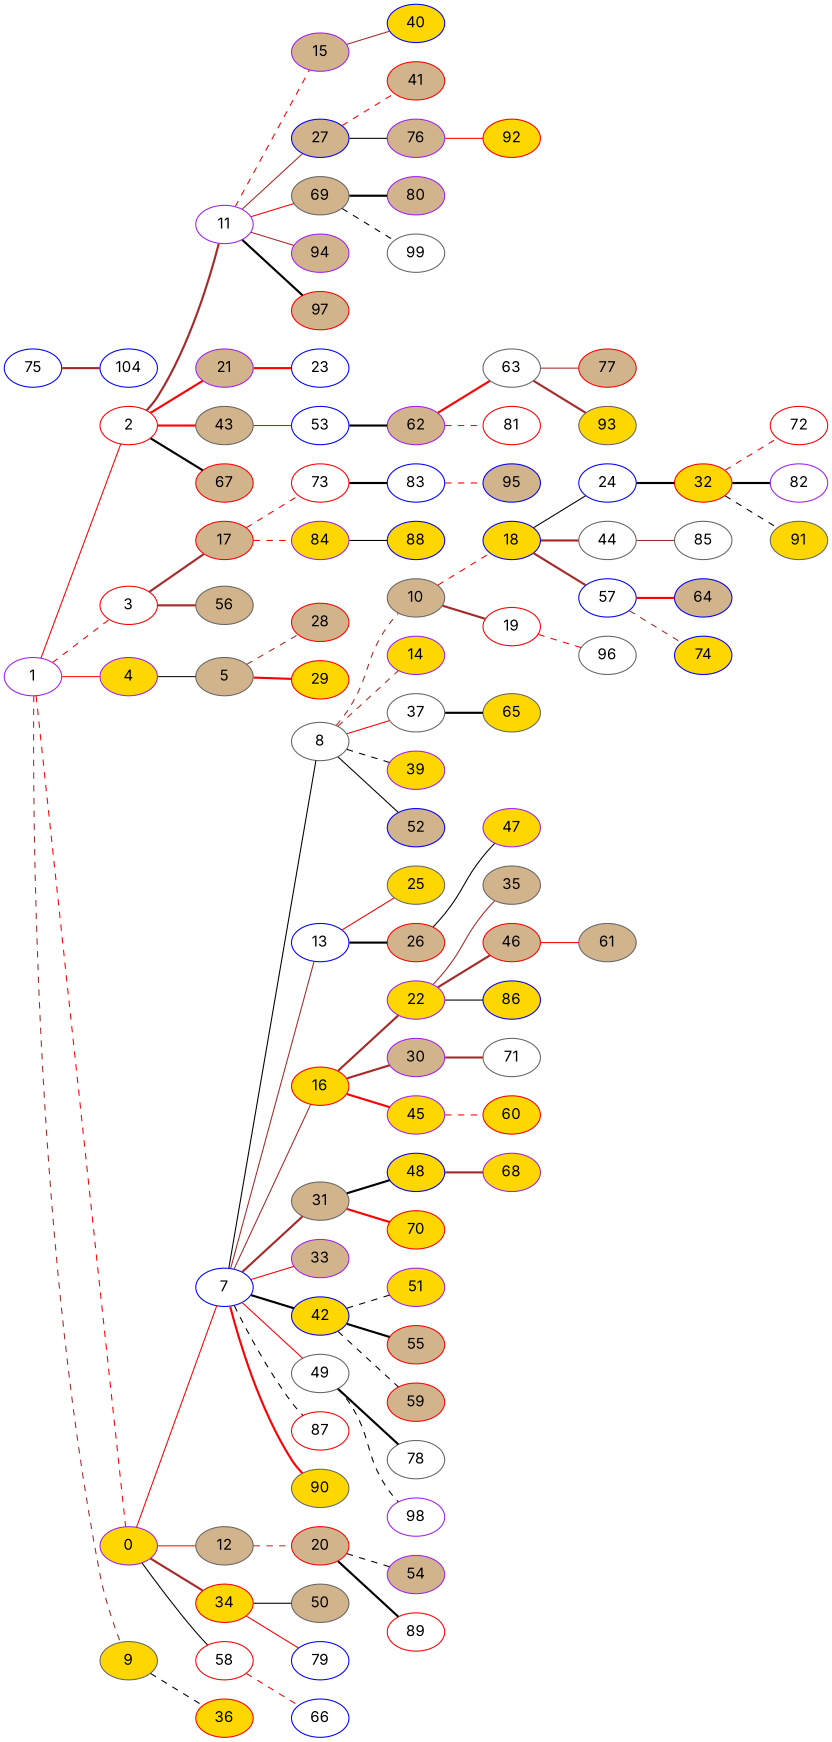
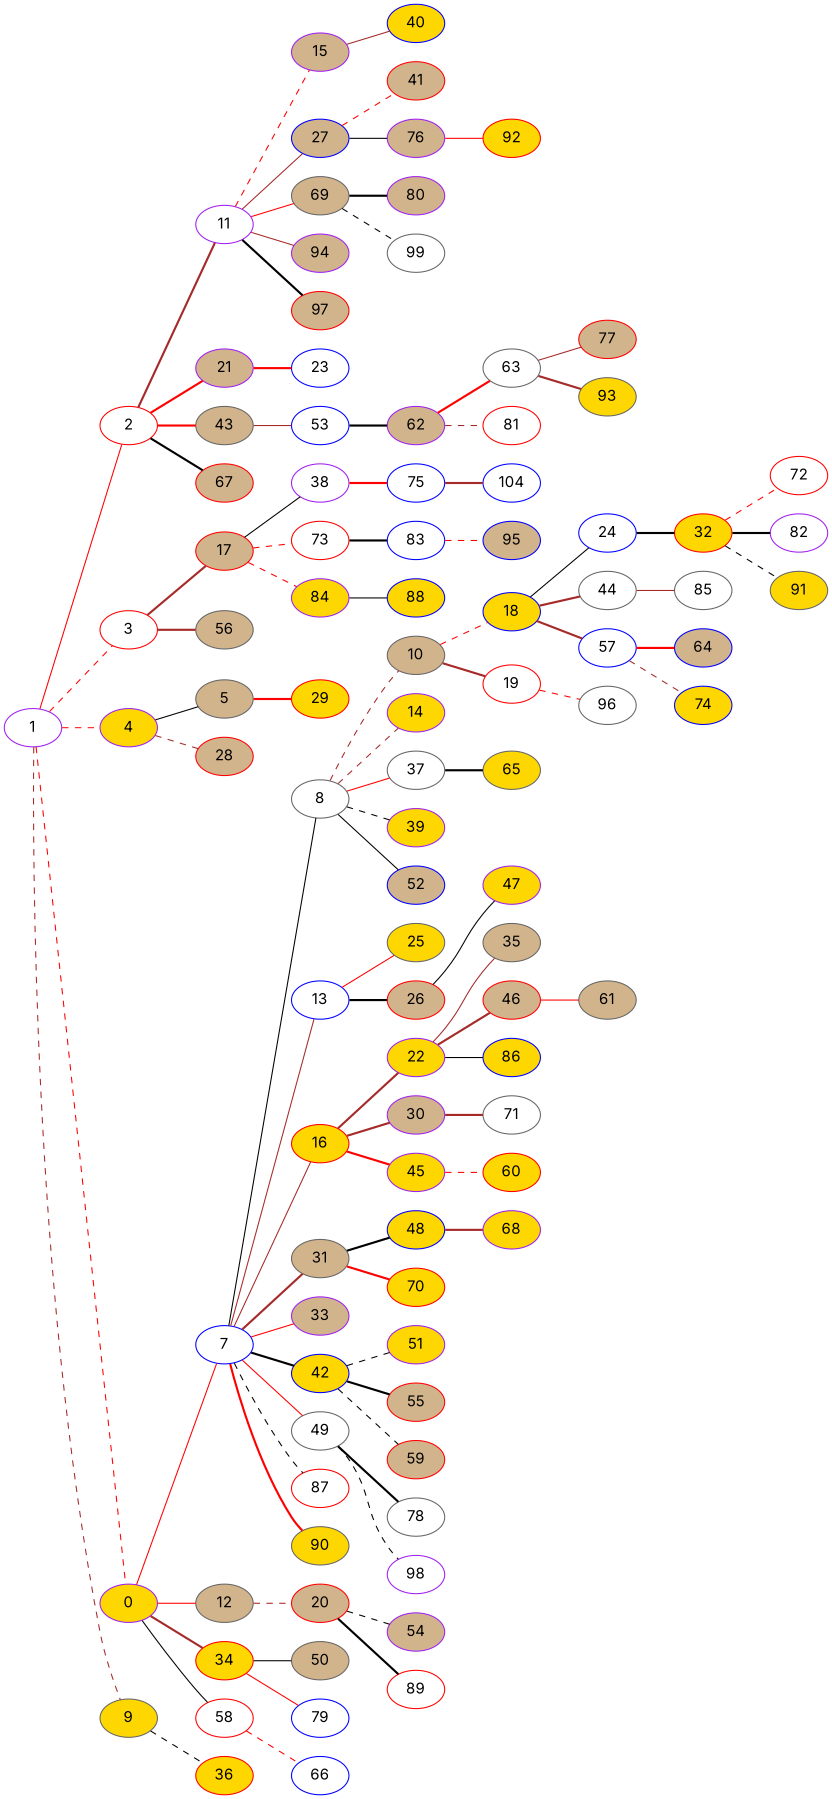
node "38": added
edge "28" -- "5": now "28" -- "4"
edge "1" -- "4": style solid -> dashed
